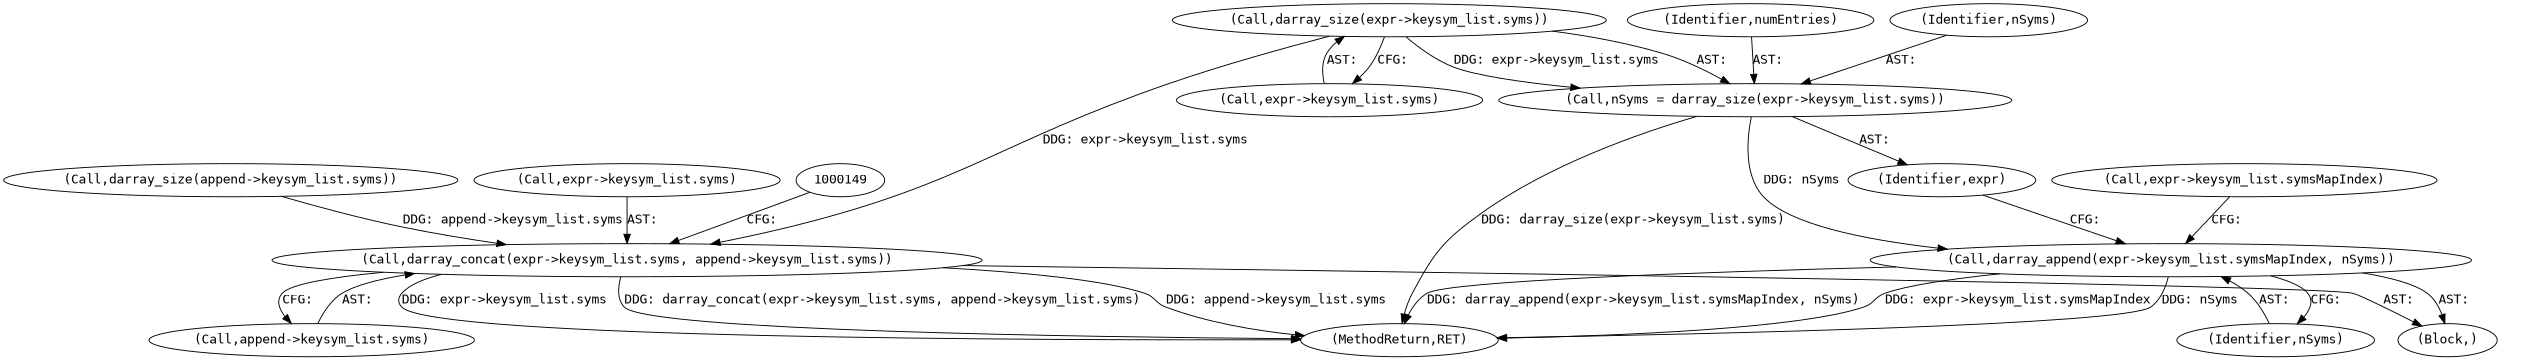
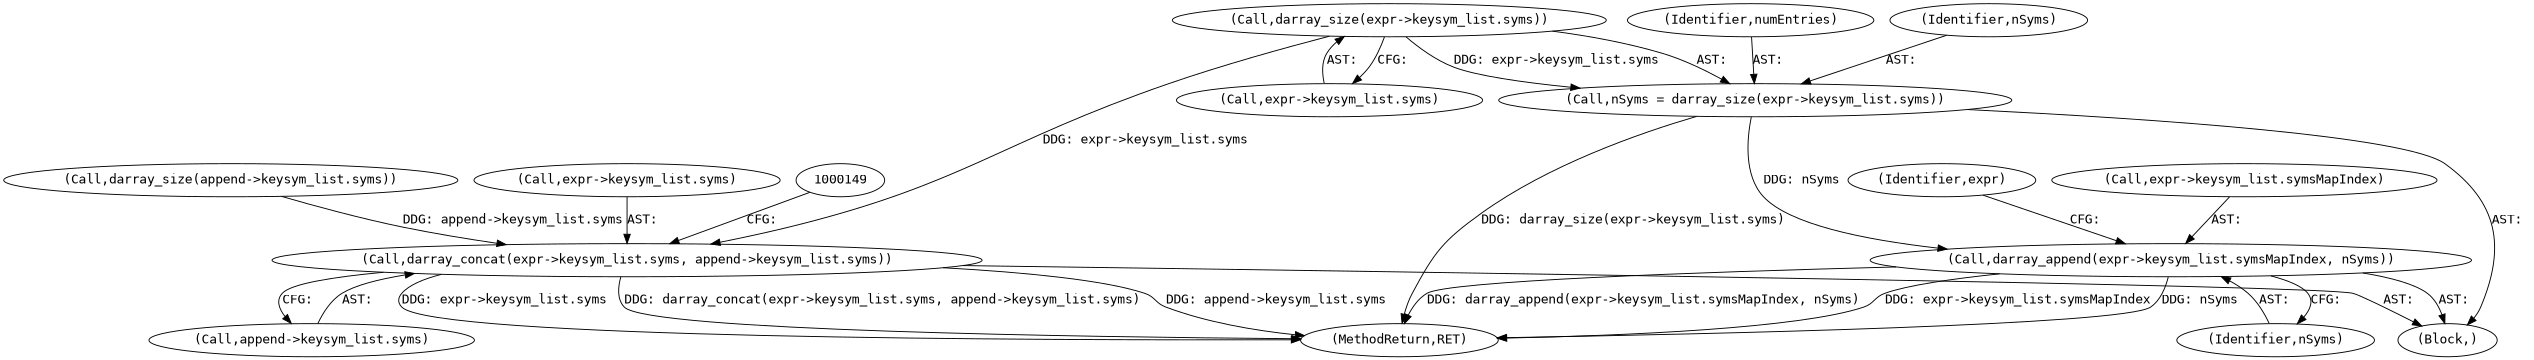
edge "(Call,nSyms = darray_size(expr->keysym_list.syms))" -> "(Identifier,expr)": now "(Call,nSyms = darray_size(expr->keysym_list.syms))" -> "(Block,)"
edge "(Call,expr->keysym_list.symsMapIndex)" -> "(Call,darray_append(expr->keysym_list.symsMapIndex, nSyms))": label "CFG: " -> "AST: "
